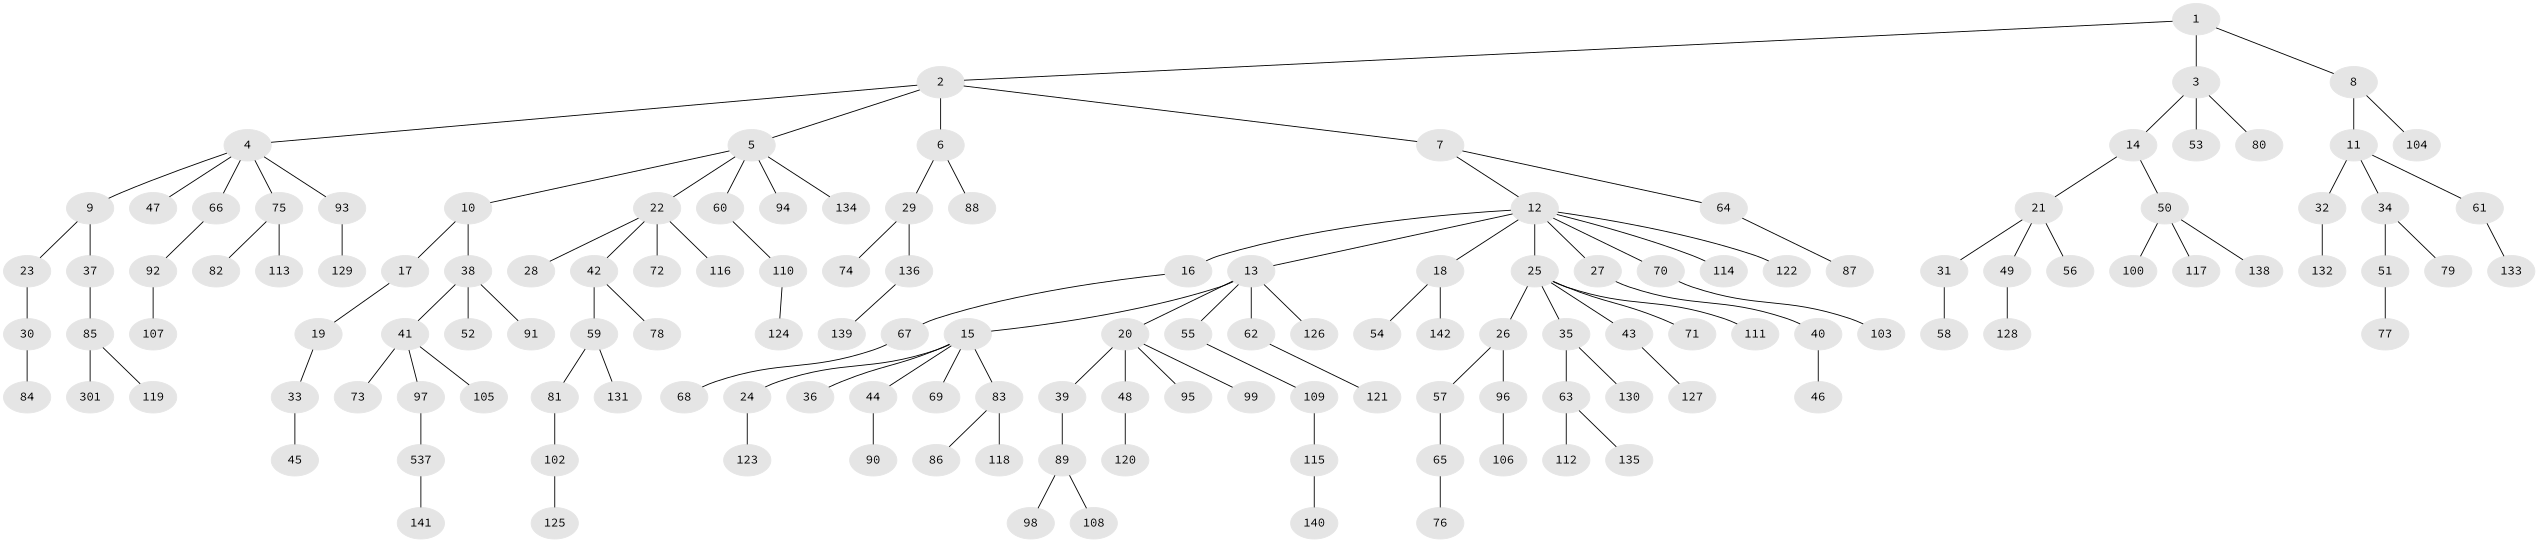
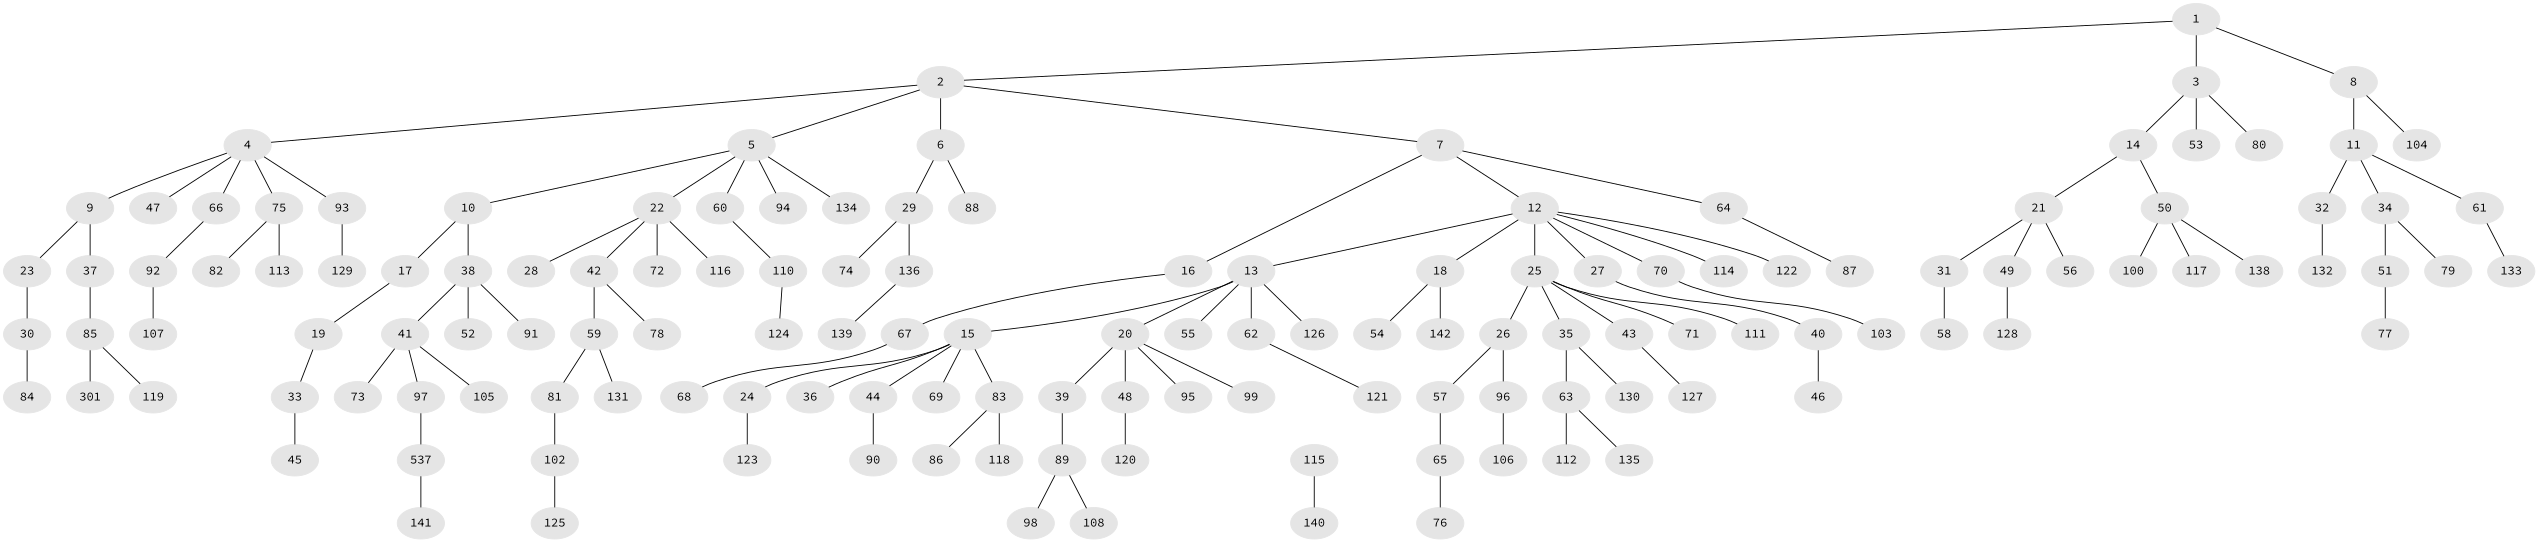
edge "12" -- "16": now "7" -- "16"
node "109": removed
